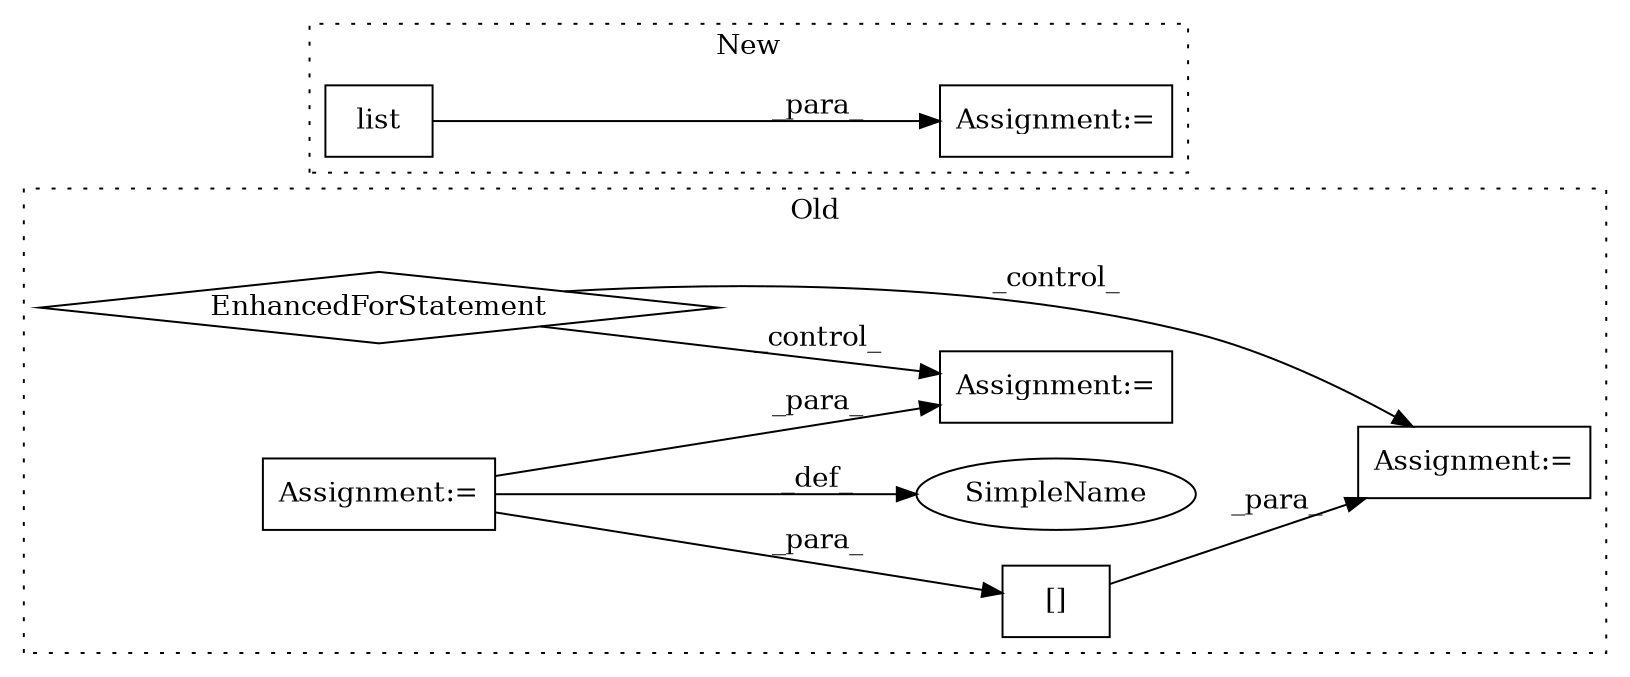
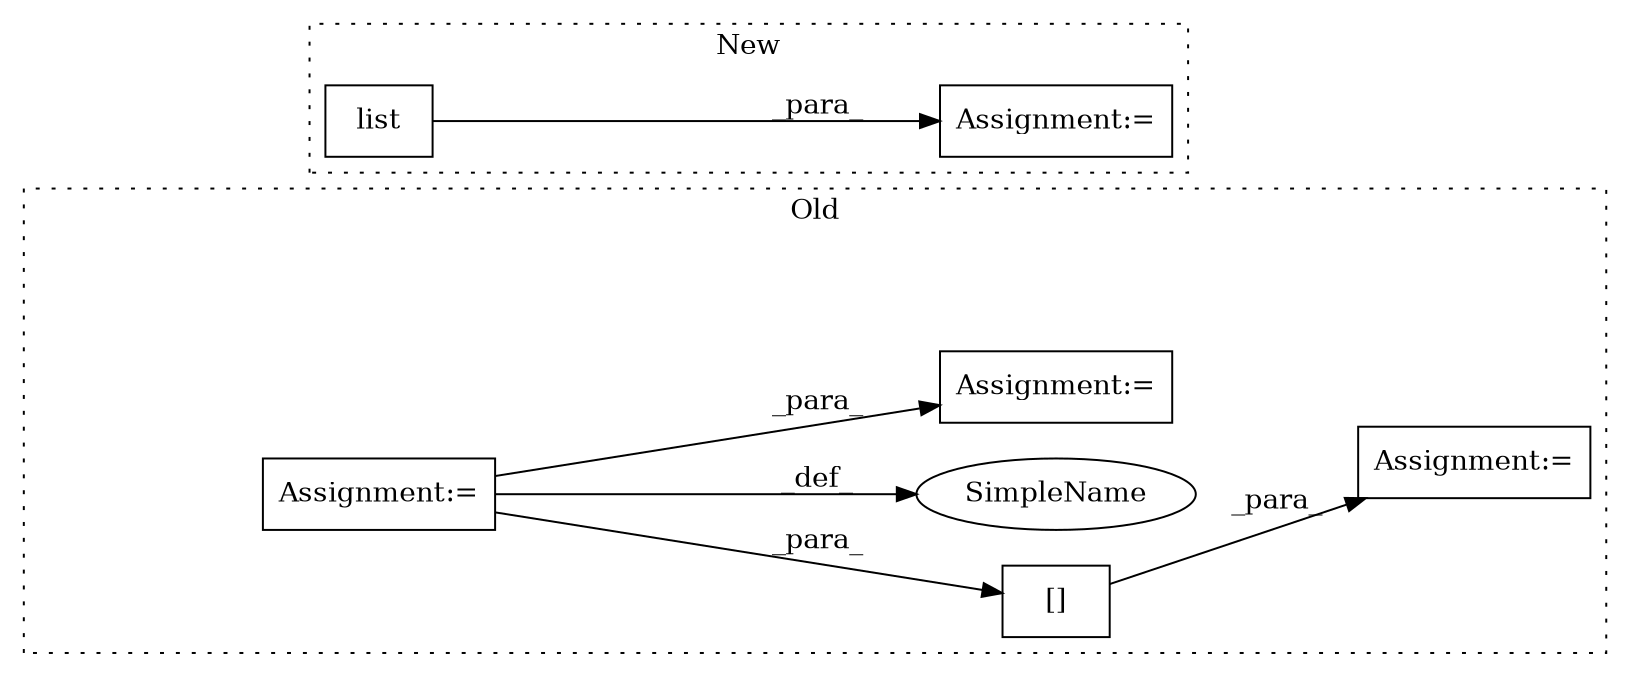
node "EnhancedForStatement": removed
